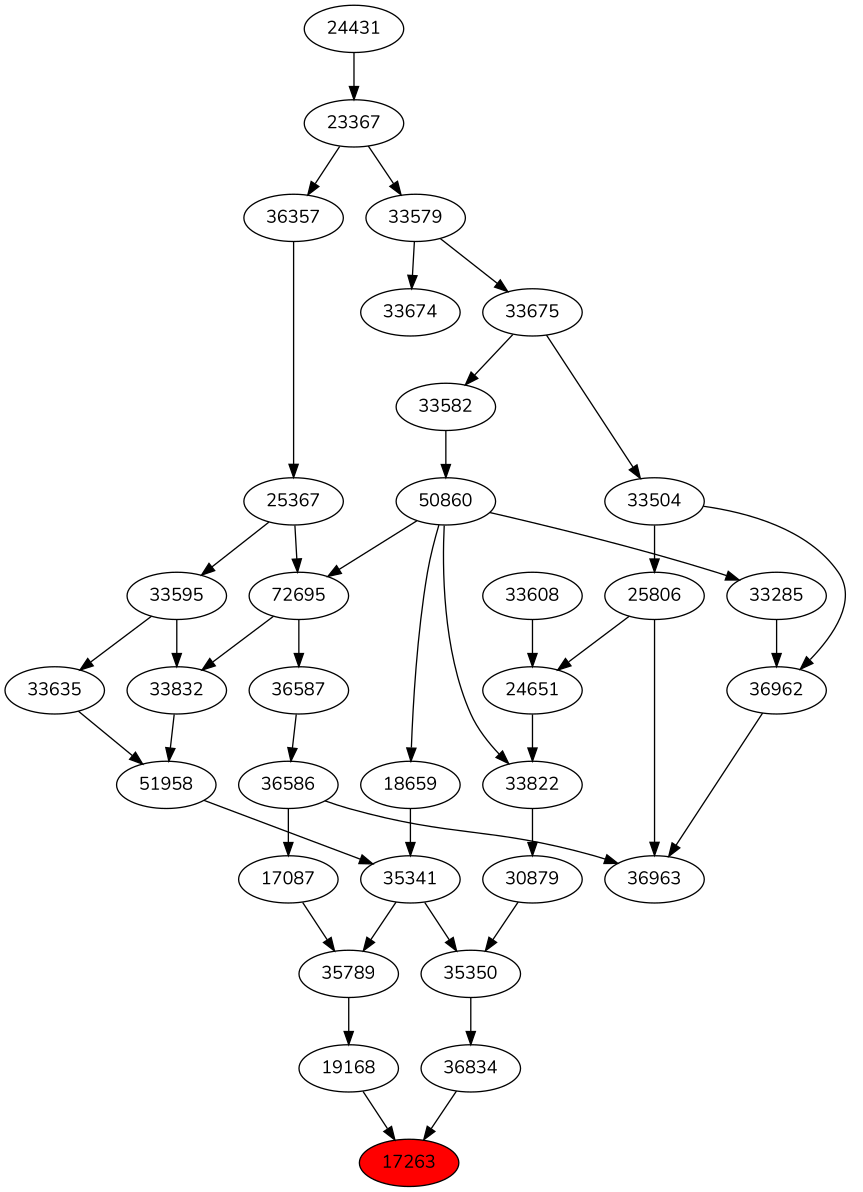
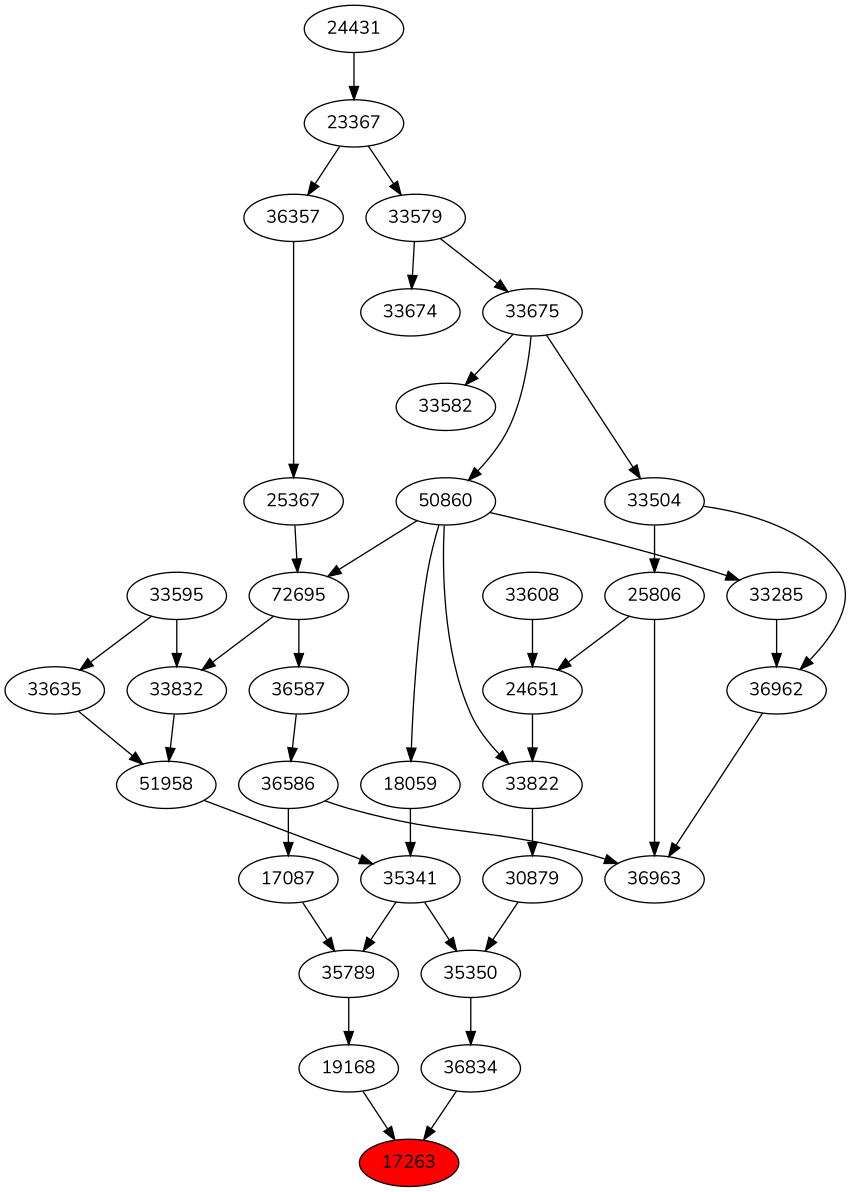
edge "33582" -> "50860": now "33675" -> "50860"
edge "25367" -> "33595": removed
node "18659": label "18659" -> "18059"
